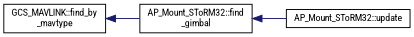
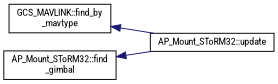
edge "AP_Mount_SToRM32::find _gimbal" -> "GCS_MAVLINK::find_by _mavtype": now "AP_Mount_SToRM32::update" -> "GCS_MAVLINK::find_by _mavtype"
